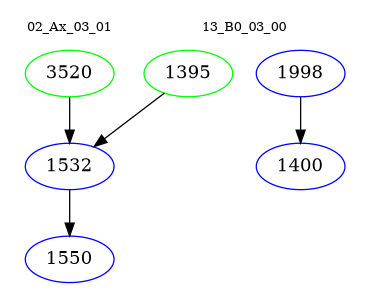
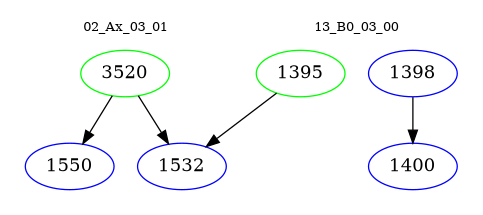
node "1998": label "1998" -> "1398"
edge "1532" -> "1550": now "3520" -> "1550"
